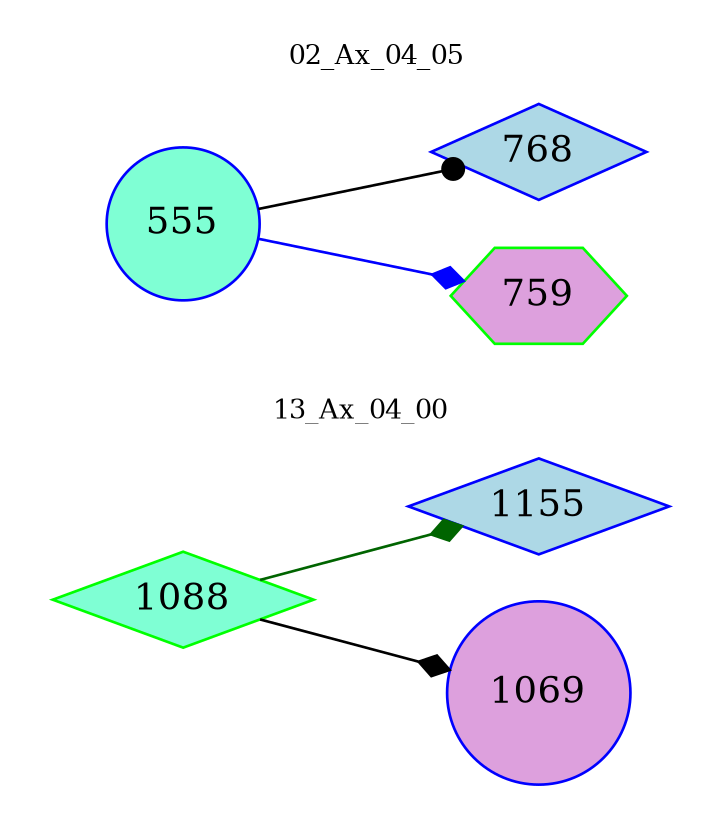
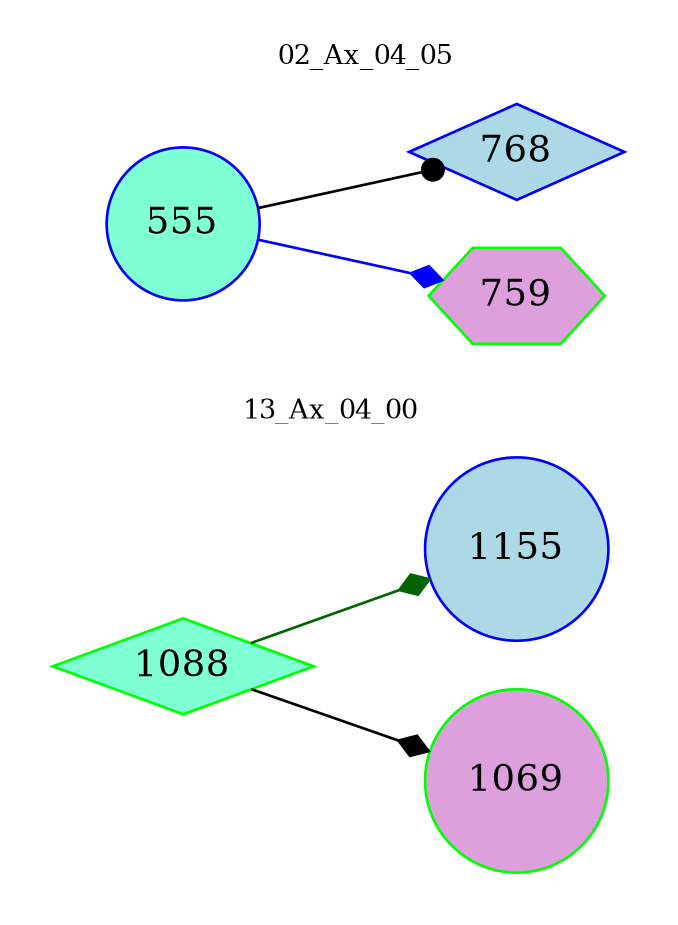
node "1155": shape diamond -> circle
node "1069": color blue -> green
